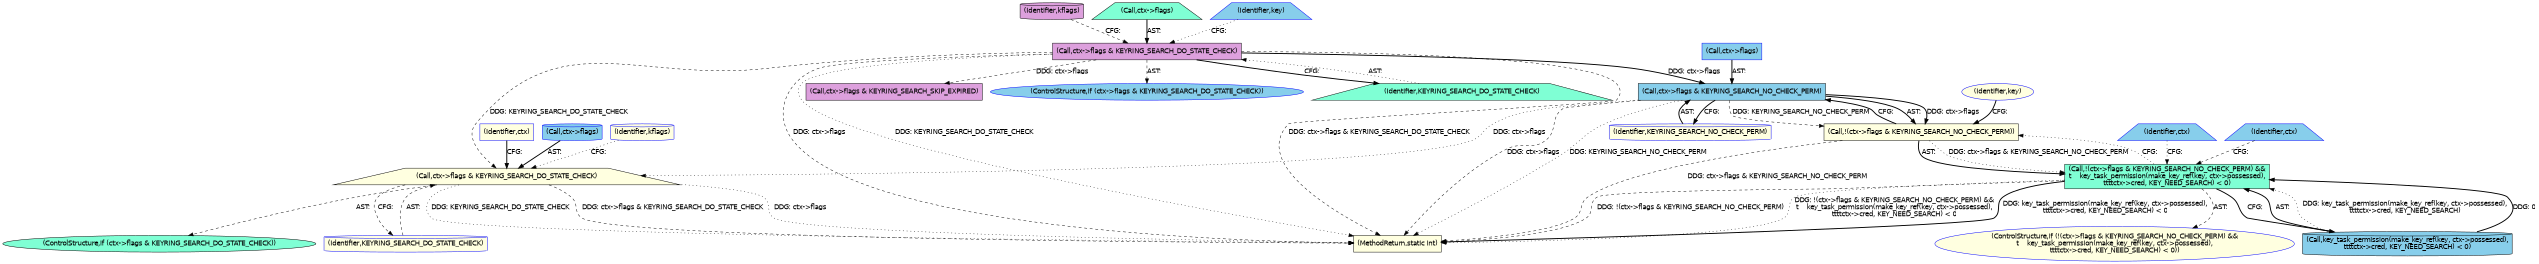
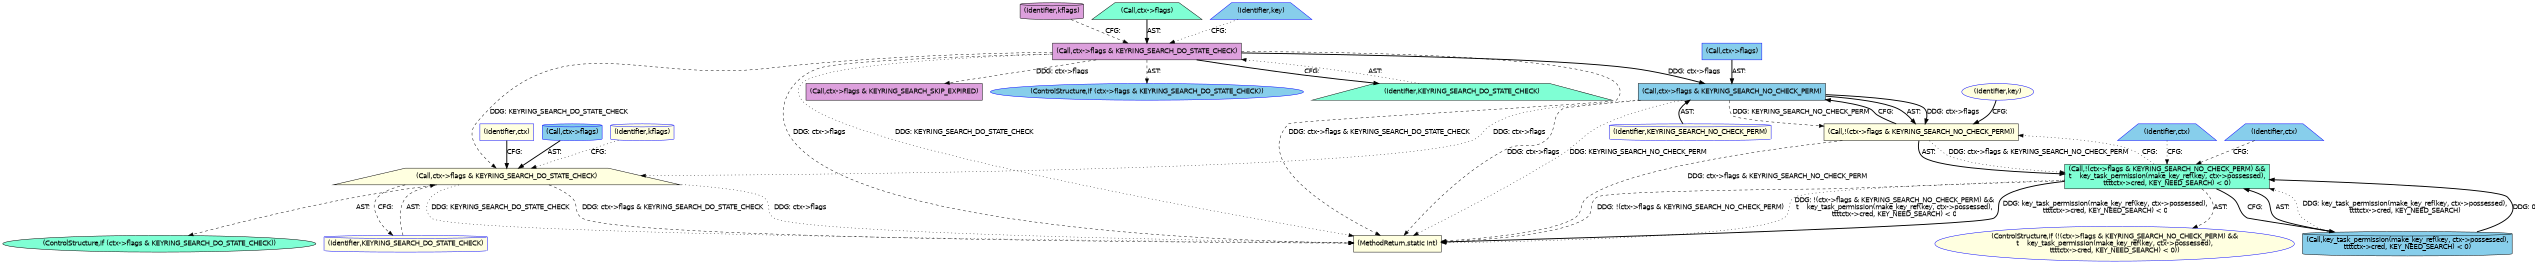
edge "(Call,ctx->flags & KEYRING_SEARCH_NO_CHECK_PERM)" -> "(Identifier,KEYRING_SEARCH_NO_CHECK_PERM)": removed, label "CFG:"
